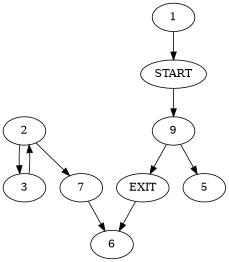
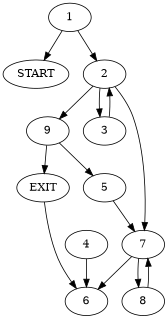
edge "1" -> "2": added
edge "START" -> "9": now "2" -> "9"
edge "5" -> "7": added
node "4": added
node "8": added
